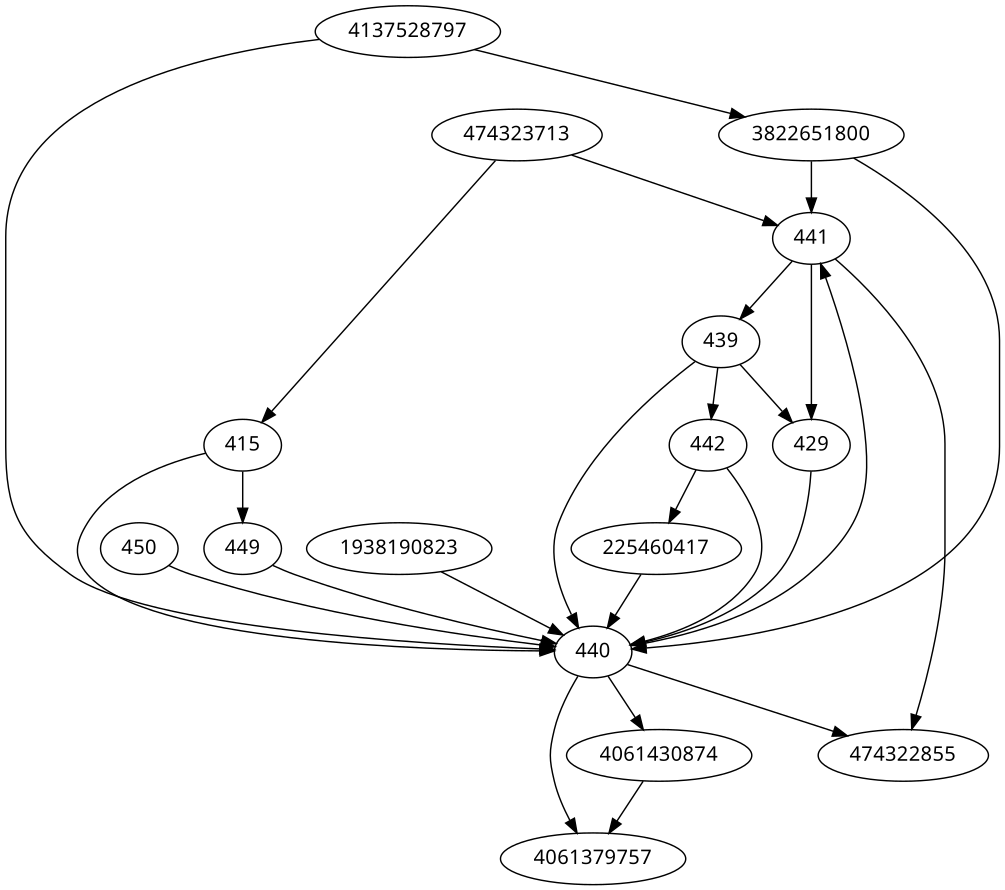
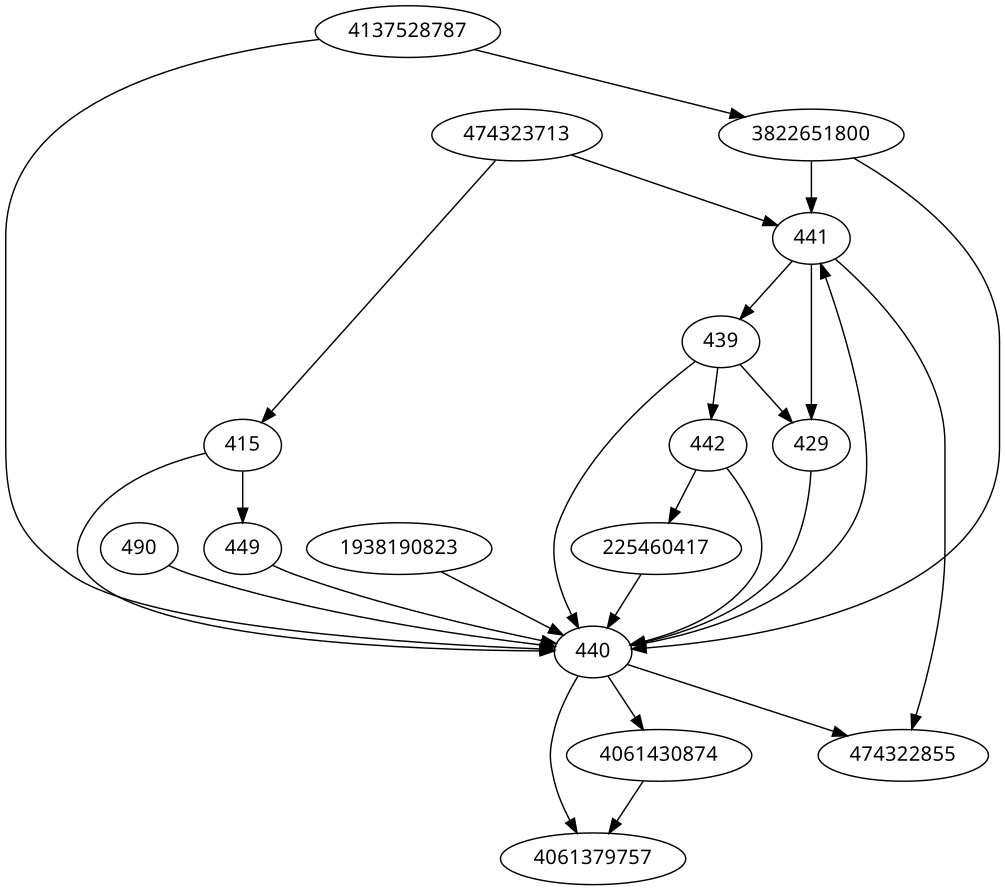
node "4137528797": label "4137528797" -> "4137528787"
node "450": label "450" -> "490"
